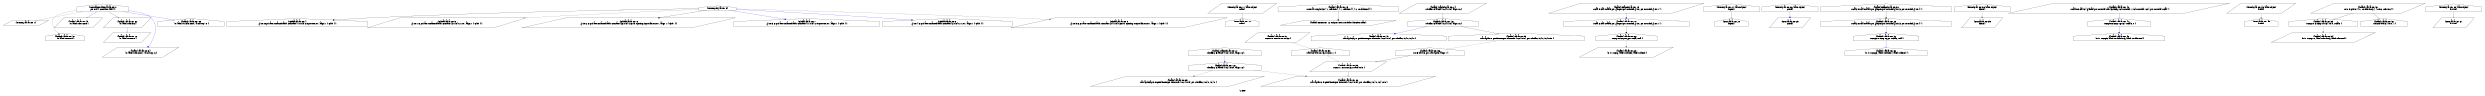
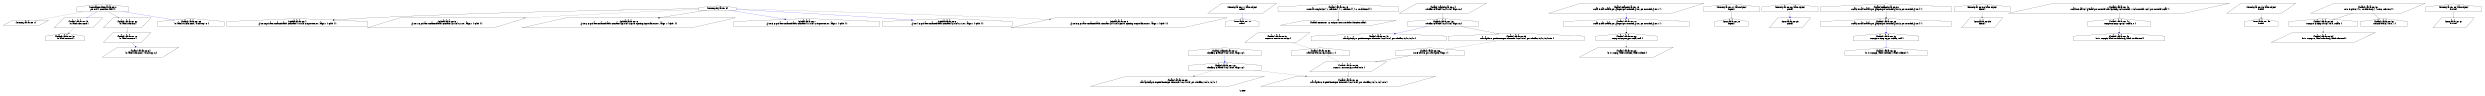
edge "{ConstantNullPtrValVar ID: 0 ptr null { constant data }}" -> "{[main] ValVar ID: 37 br label %return }": now "{[main] ValVar ID: 49 br label %for.cond }" -> "{[main] ValVar ID: 37 br label %return }"
edge "{ConstantNullPtrValVar ID: 0 ptr null { constant data }}" -> "{[main] ValVar ID: 64 br label %for.cond, !llvm.loop !6 }": now "{[main] ValVar ID: 72 br label %return }" -> "{[main] ValVar ID: 64 br label %for.cond, !llvm.loop !6 }"
